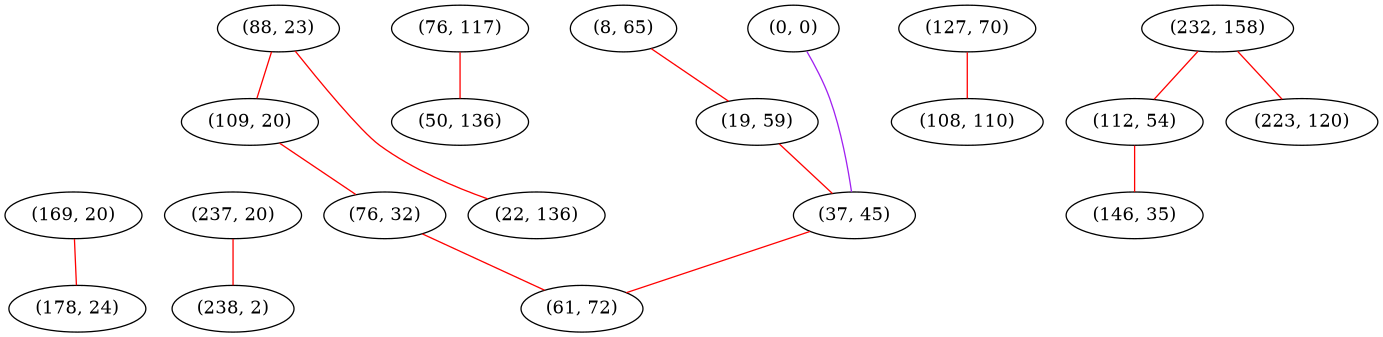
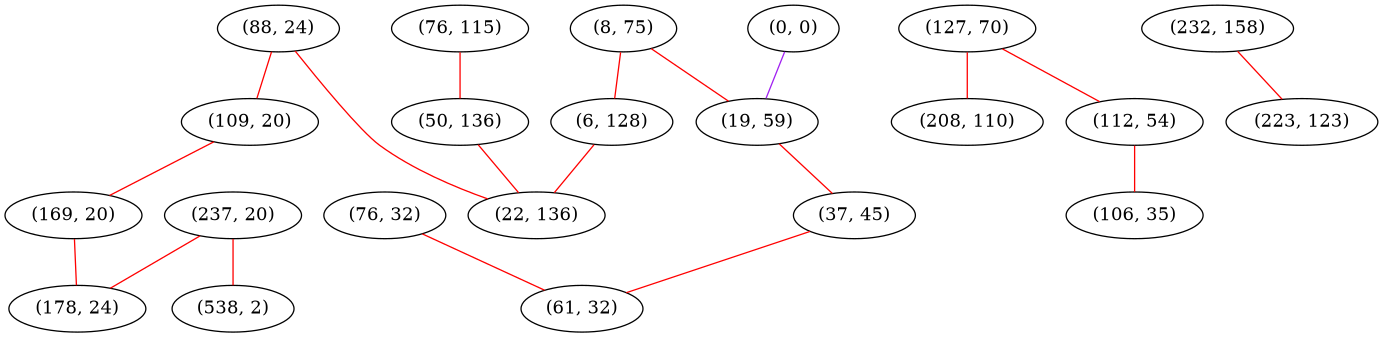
node "(88, 23)": label "(88, 23)" -> "(88, 24)"
node "(76, 117)": label "(76, 117)" -> "(76, 115)"
node "(8, 65)": label "(8, 65)" -> "(8, 75)"
edge "(232, 158)" -- "(112, 54)": now "(127, 70)" -- "(112, 54)"
edge "(0, 0)" -- "(37, 45)": now "(0, 0)" -- "(19, 59)"
node "(6, 128)": added
node "(108, 110)": label "(108, 110)" -> "(208, 110)"
node "(223, 120)": label "(223, 120)" -> "(223, 123)"
edge "(109, 20)" -- "(76, 32)": now "(109, 20)" -- "(169, 20)"
edge "(50, 136)" -- "(22, 136)": added
node "(146, 35)": label "(146, 35)" -> "(106, 35)"
edge "(237, 20)" -- "(178, 24)": added
node "(238, 2)": label "(238, 2)" -> "(538, 2)"
node "(61, 72)": label "(61, 72)" -> "(61, 32)"
